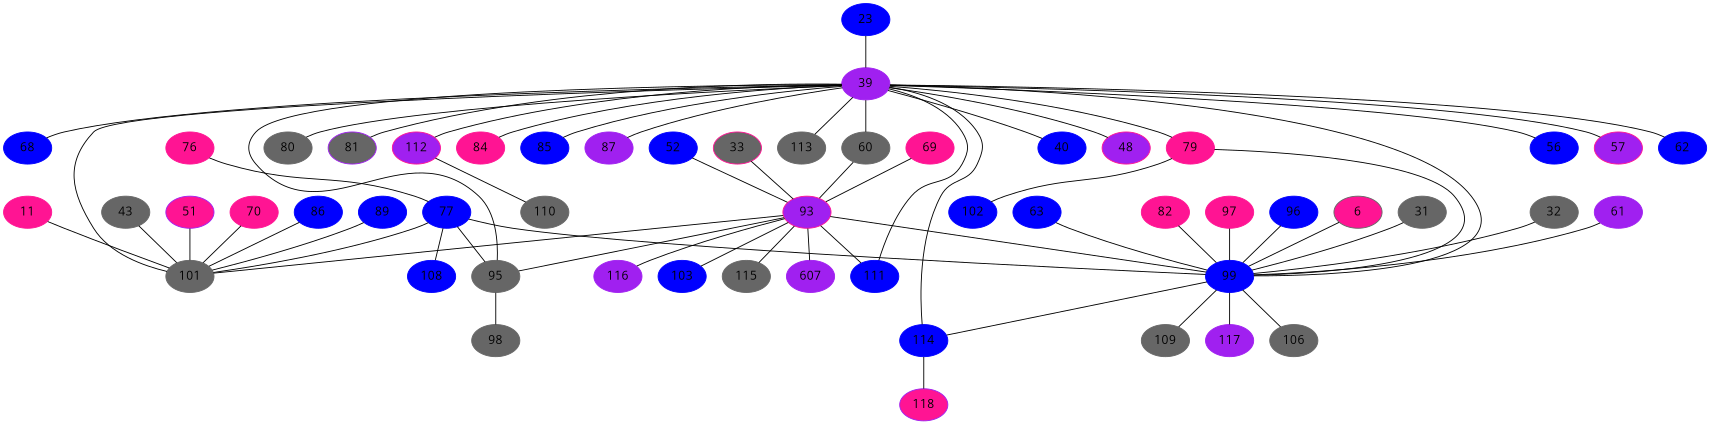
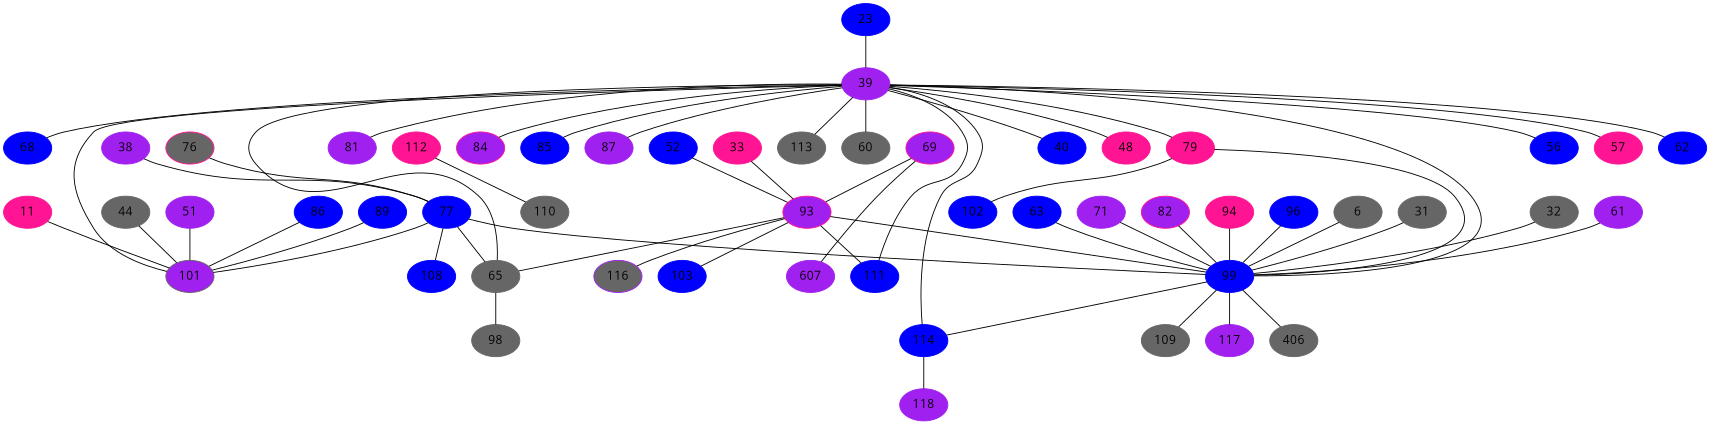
edge "39" -- "112": removed
node "38": added
node "76": fillcolor deeppink -> gray40
node "80": removed
node "81": fillcolor gray40 -> purple
node "112": fillcolor purple -> deeppink
node "84": fillcolor deeppink -> purple
node "33": fillcolor gray40 -> deeppink
node "69": fillcolor deeppink -> purple
node "48": fillcolor purple -> deeppink
node "57": fillcolor purple -> deeppink
edge "60" -- "93": removed
node "43": label "43" -> "44"
node "51": fillcolor deeppink -> purple
node "70": removed
node "71": added
node "82": fillcolor deeppink -> purple
node "97": label "97" -> "94"
node "6": fillcolor deeppink -> gray40
edge "93" -- "101": removed
edge "93" -- "607": now "69" -- "607"
node "101": fillcolor gray40 -> purple
node "95": label "95" -> "65"
node "116": fillcolor purple -> gray40
node "115": removed
node "106": label "106" -> "406"
node "118": fillcolor deeppink -> purple
